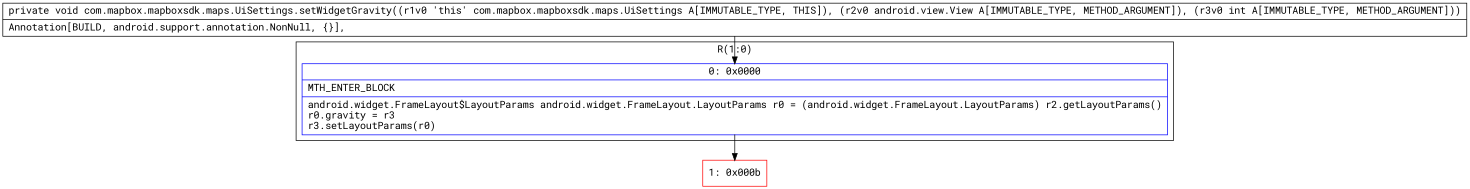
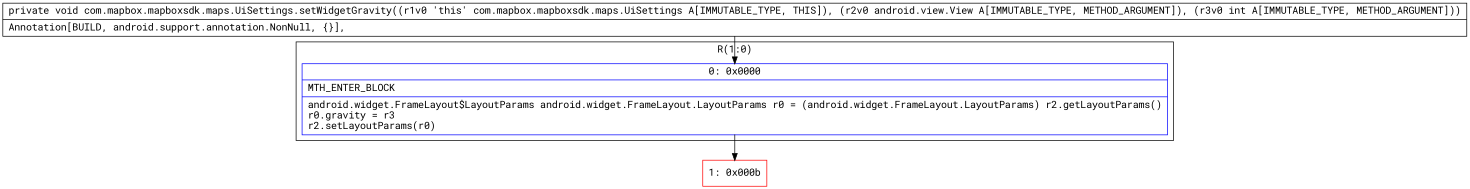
node "0: 0x0000": text "r3.setLayoutParams(r0)" -> "r2.setLayoutParams(r0)"
